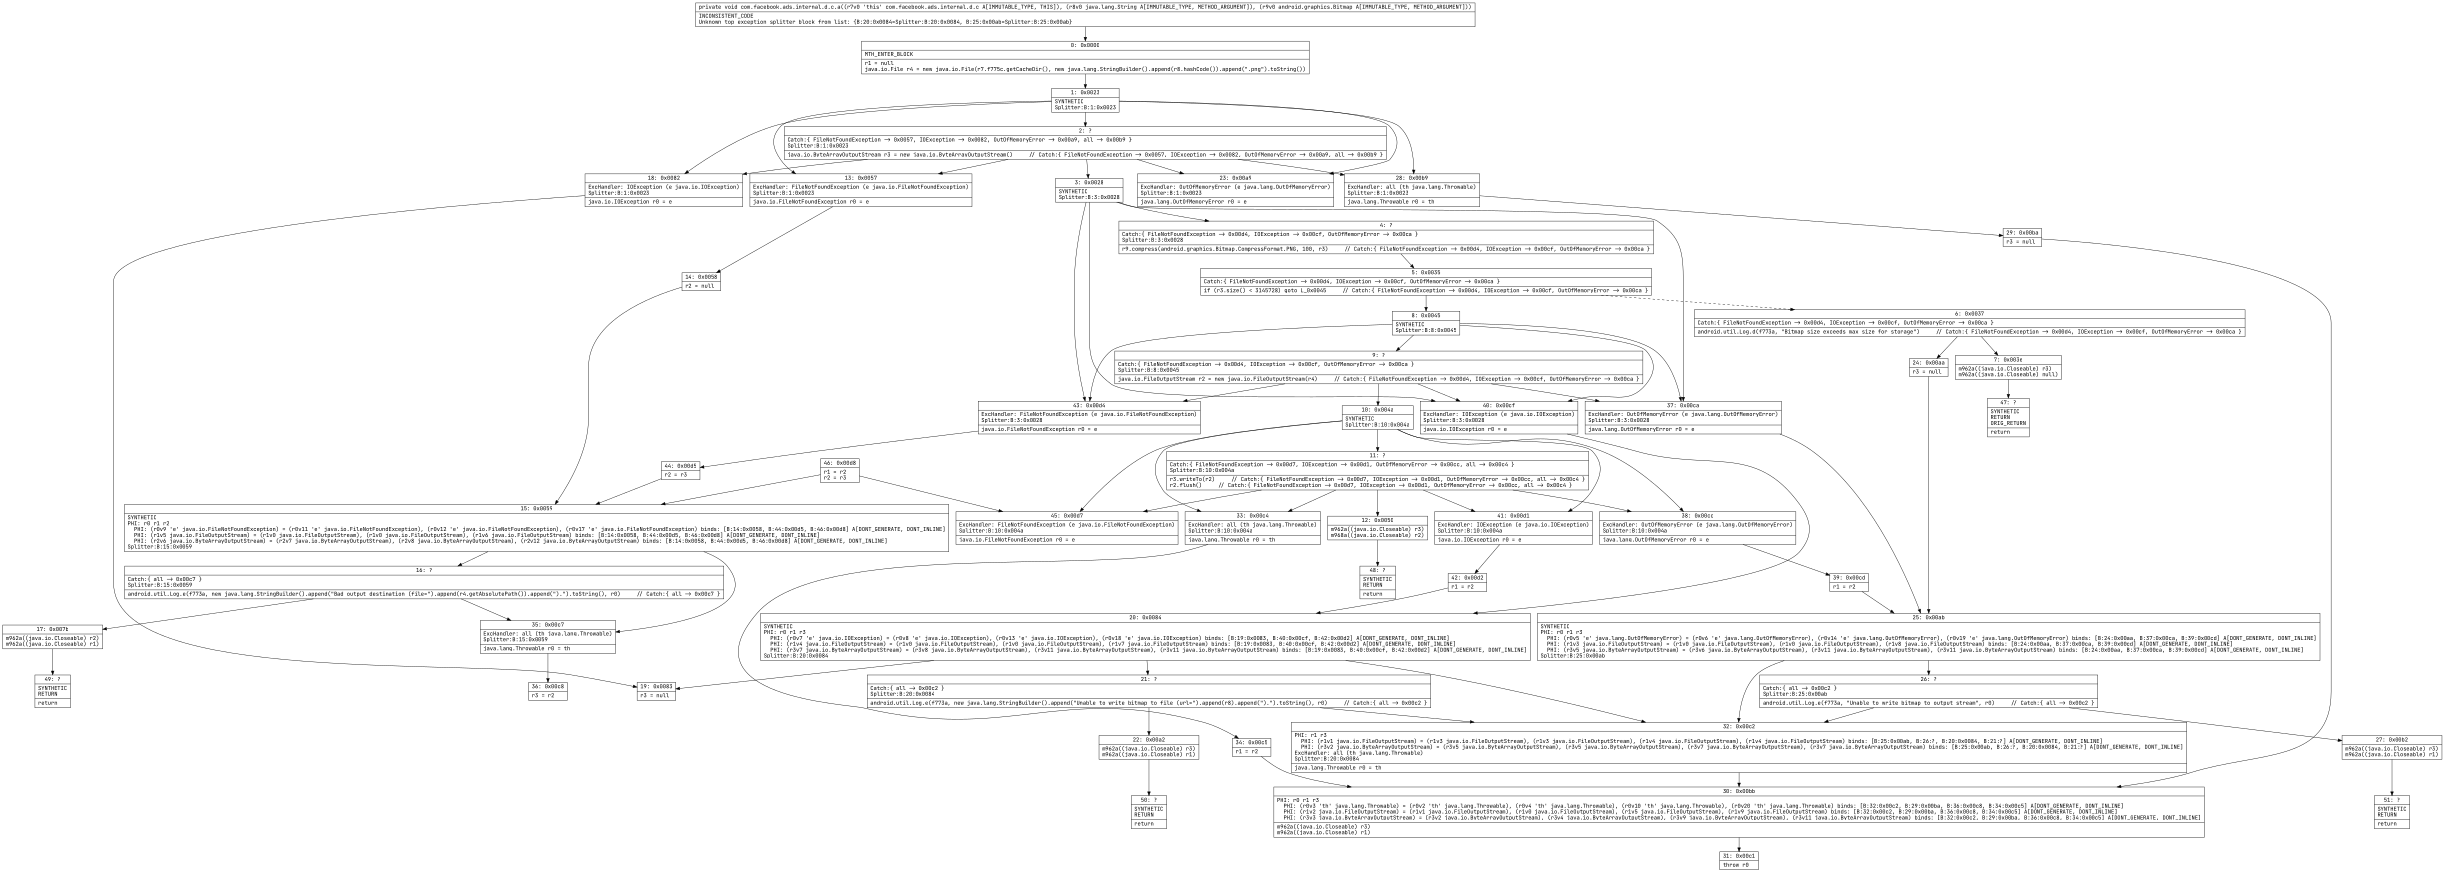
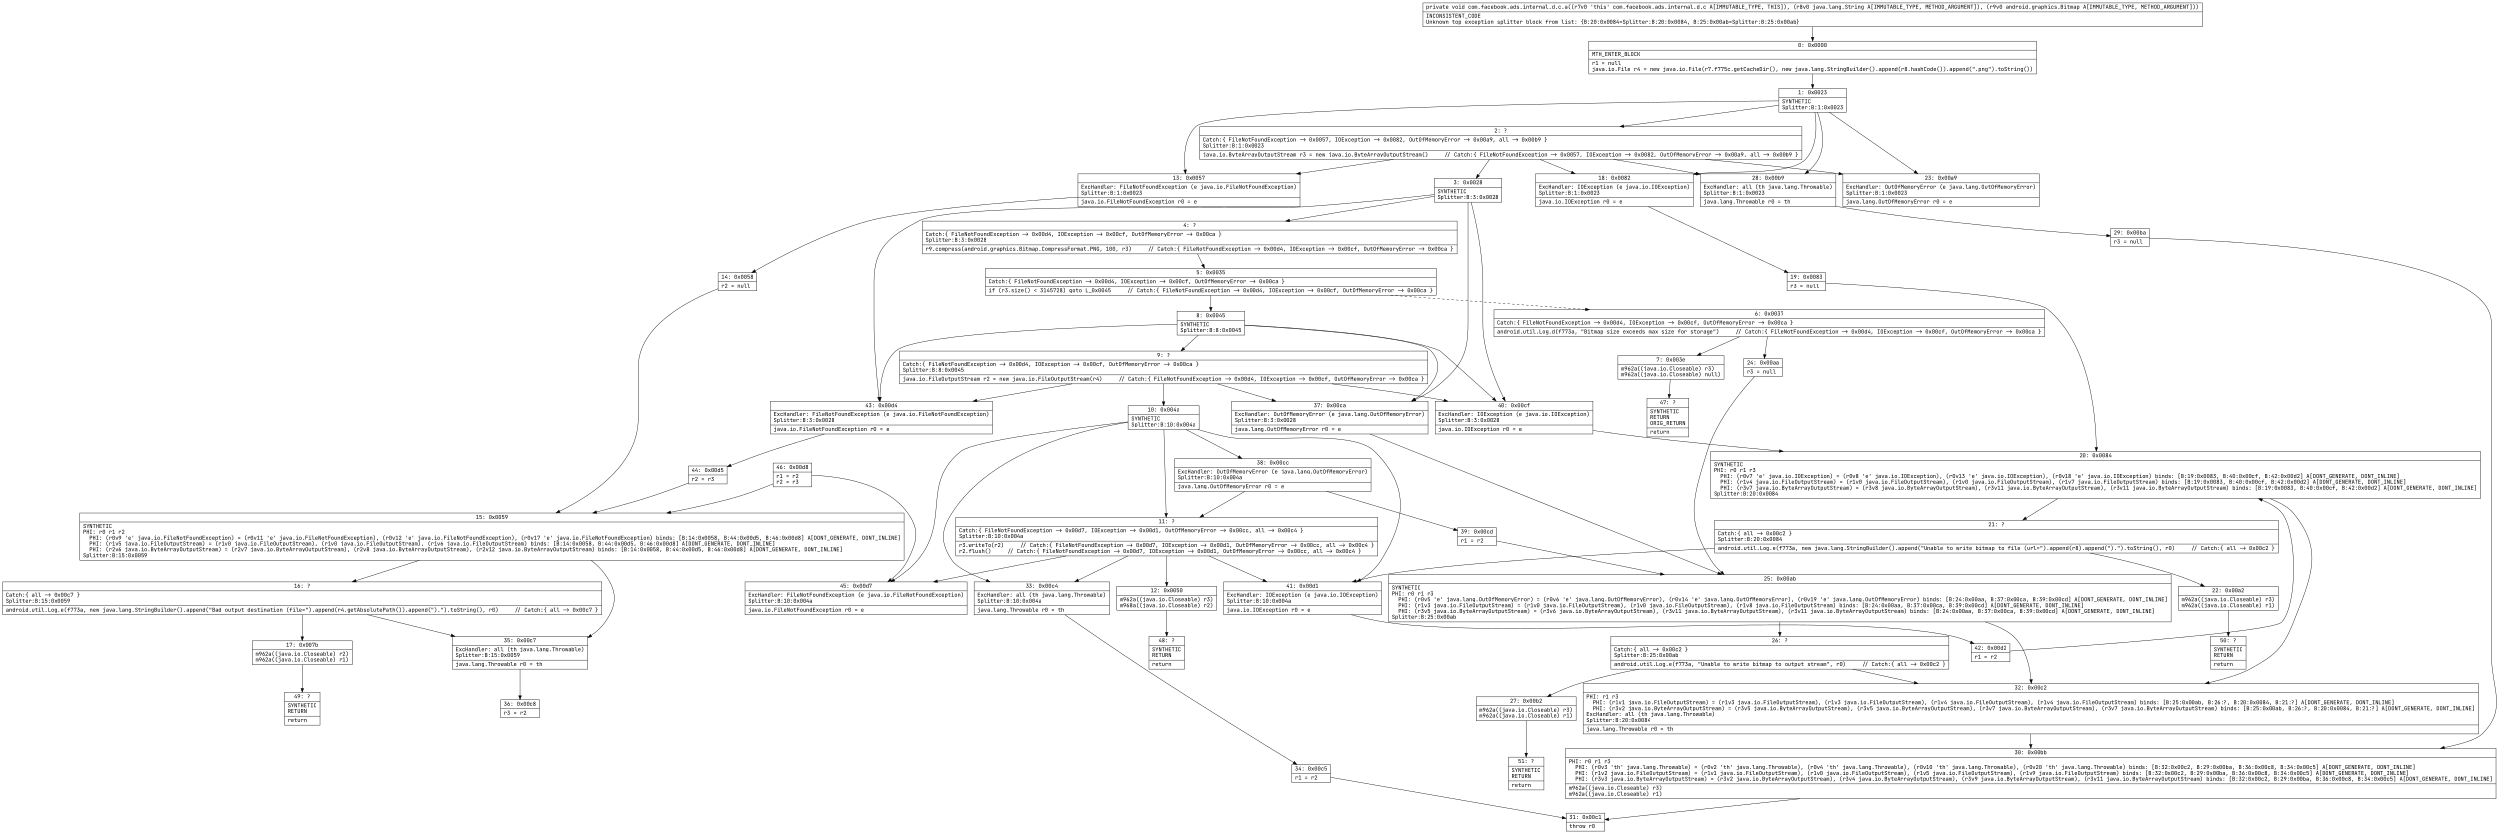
edge "11: ?" -> "38: 0x00cc": reversed
edge "20: 0x0084" -> "19: 0x0083": reversed
edge "21: ?" -> "32: 0x00c2": now "21: ?" -> "41: 0x00d1"
edge "34: 0x00c5" -> "30: 0x00bb": now "34: 0x00c5" -> "31: 0x00c1"
